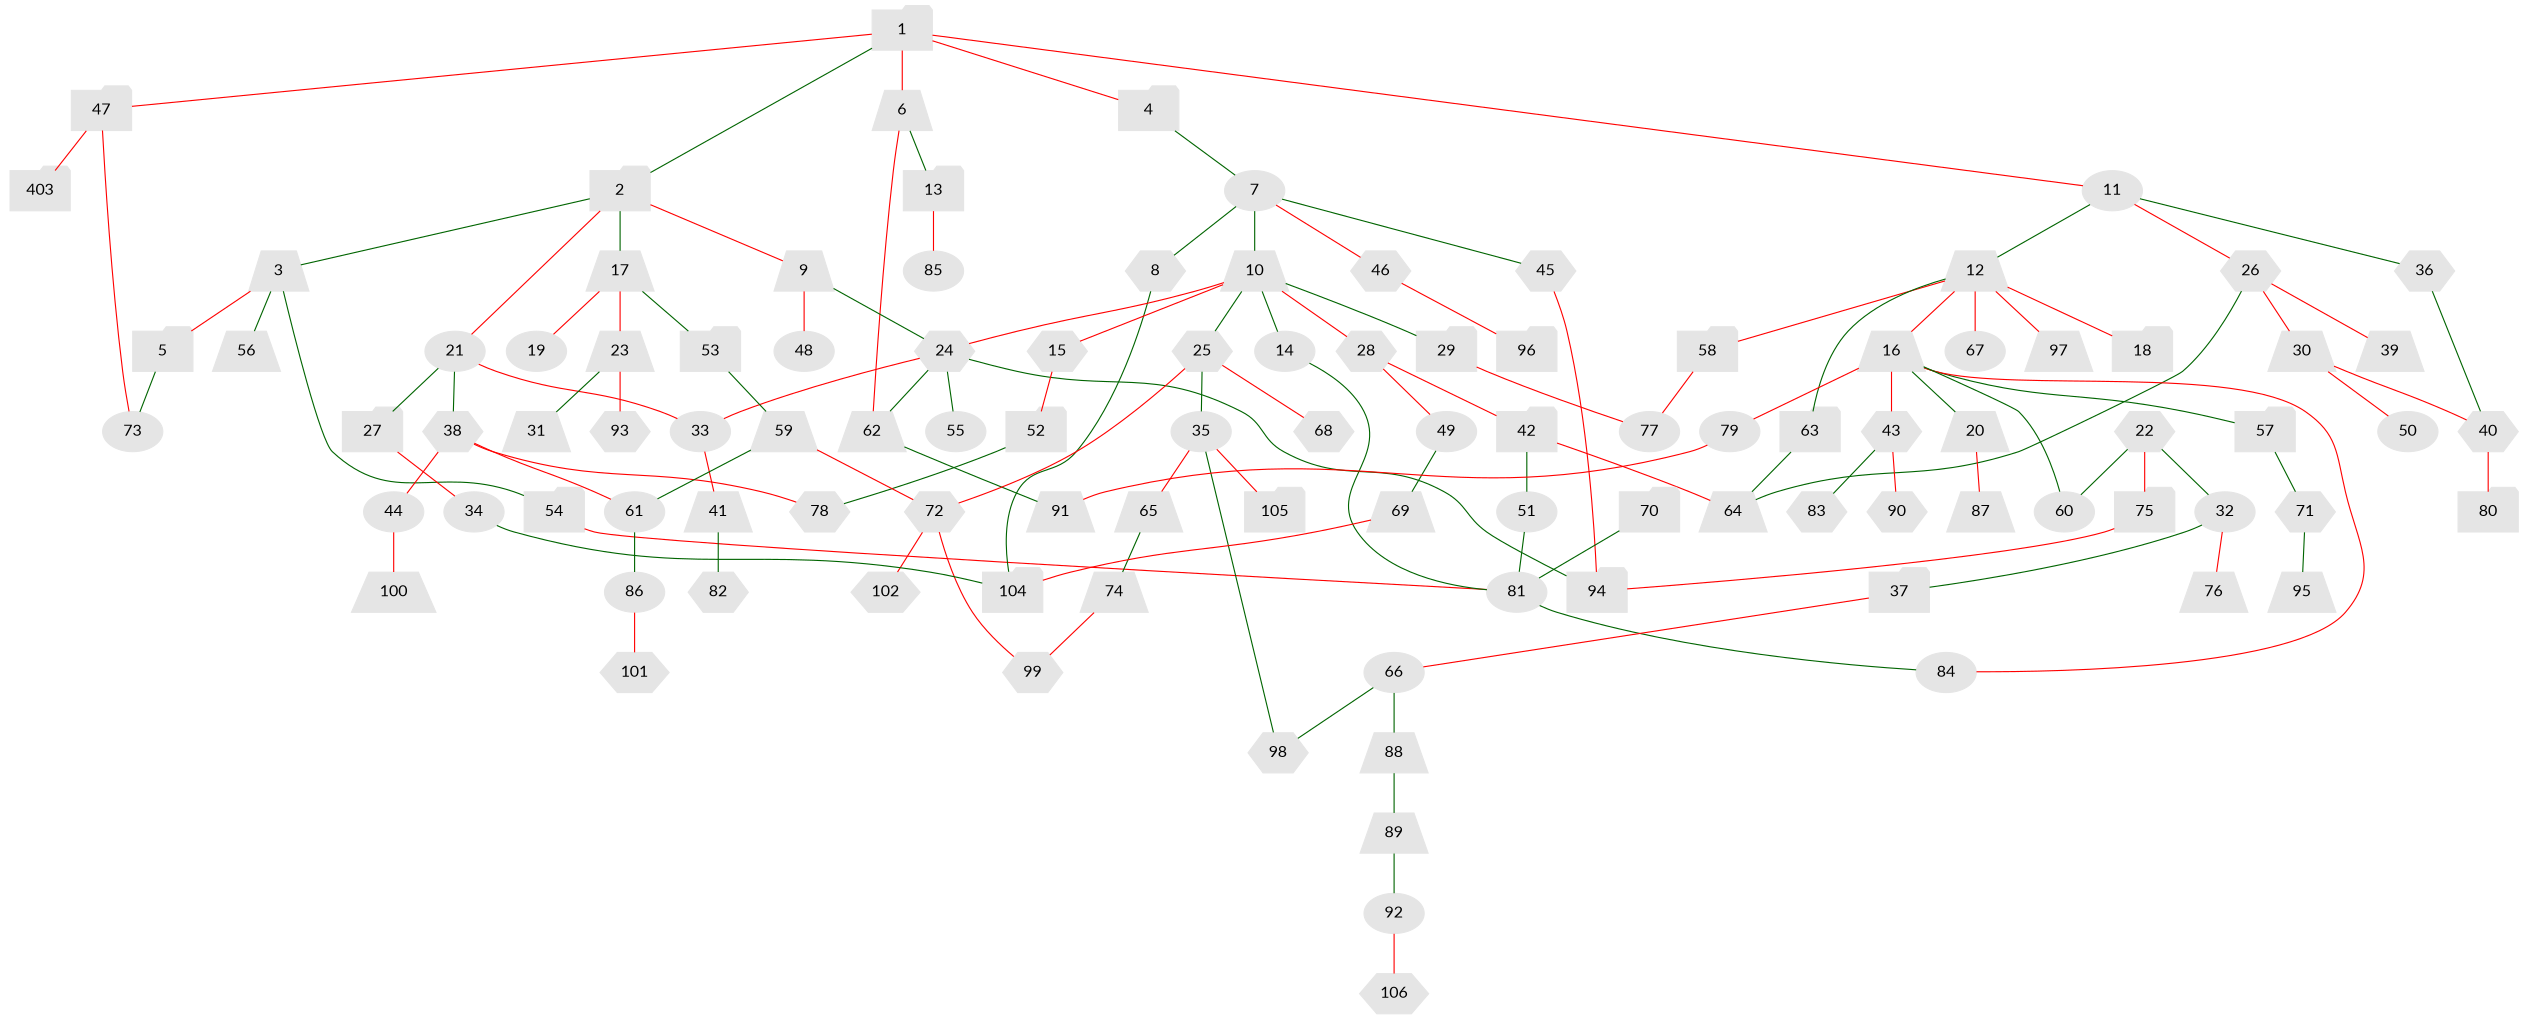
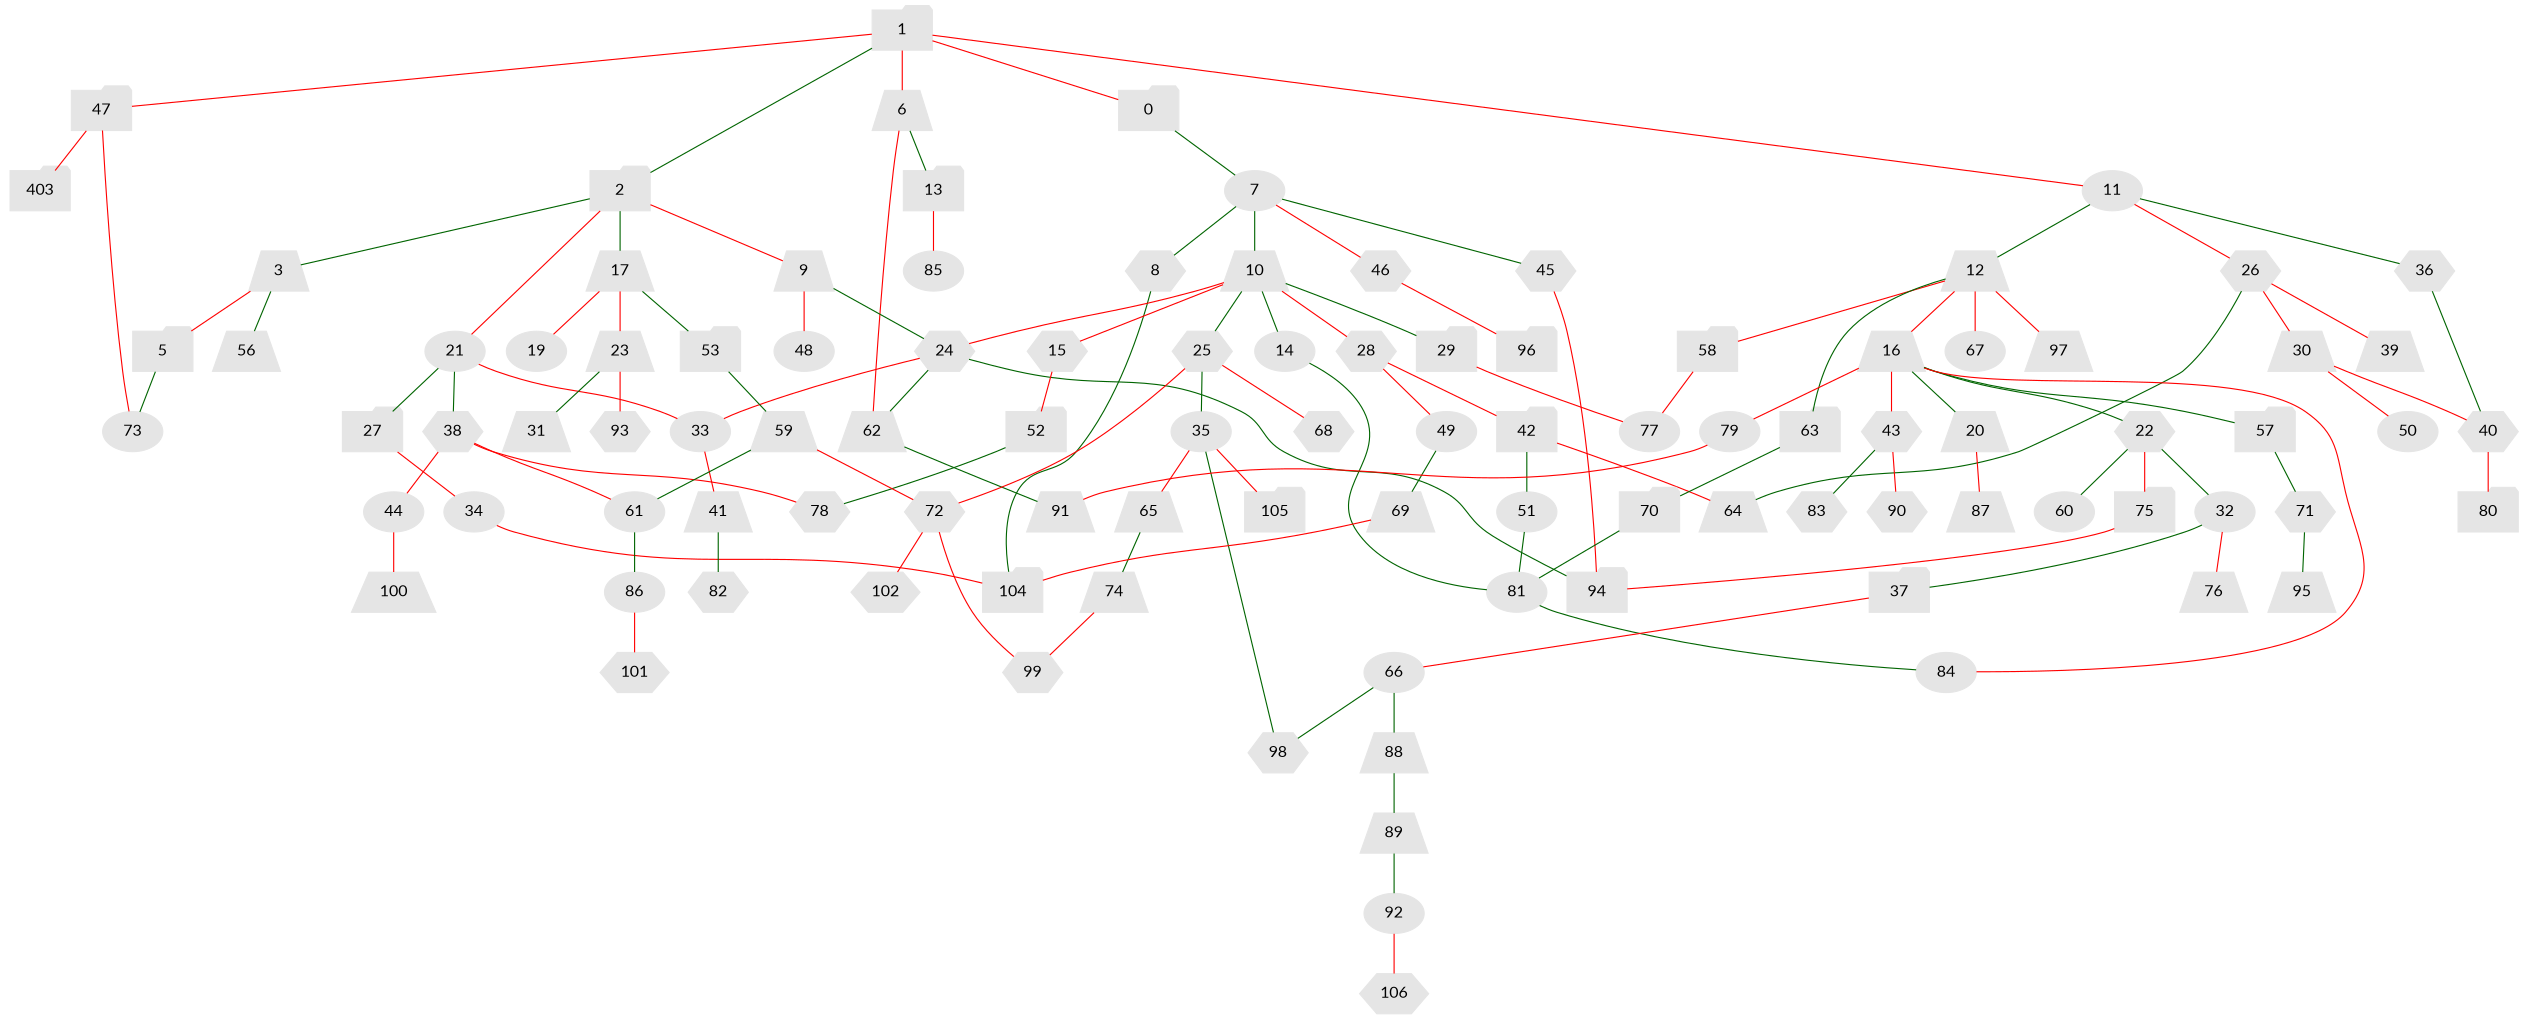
node "4": label "4" -> "0"
node "18": removed
edge "16" -- "60": now "16" -- "22"
node "55": removed
edge "63" -- "64": now "63" -- "70"
node "54": removed
edge "34" -- "104": color darkgreen -> red
